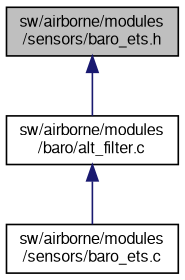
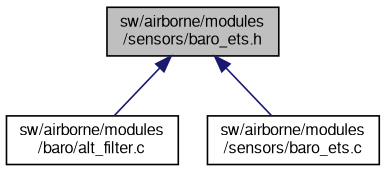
edge "sw/airborne/modules /sensors/baro_ets.c" -> "sw/airborne/modules /baro/alt_filter.c": now "sw/airborne/modules /sensors/baro_ets.c" -> "sw/airborne/modules /sensors/baro_ets.h"
